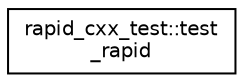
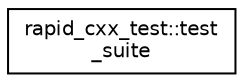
node "rapid_cxx_test::test _rapid": label "rapid_cxx_test::test _rapid" -> "rapid_cxx_test::test _suite"
